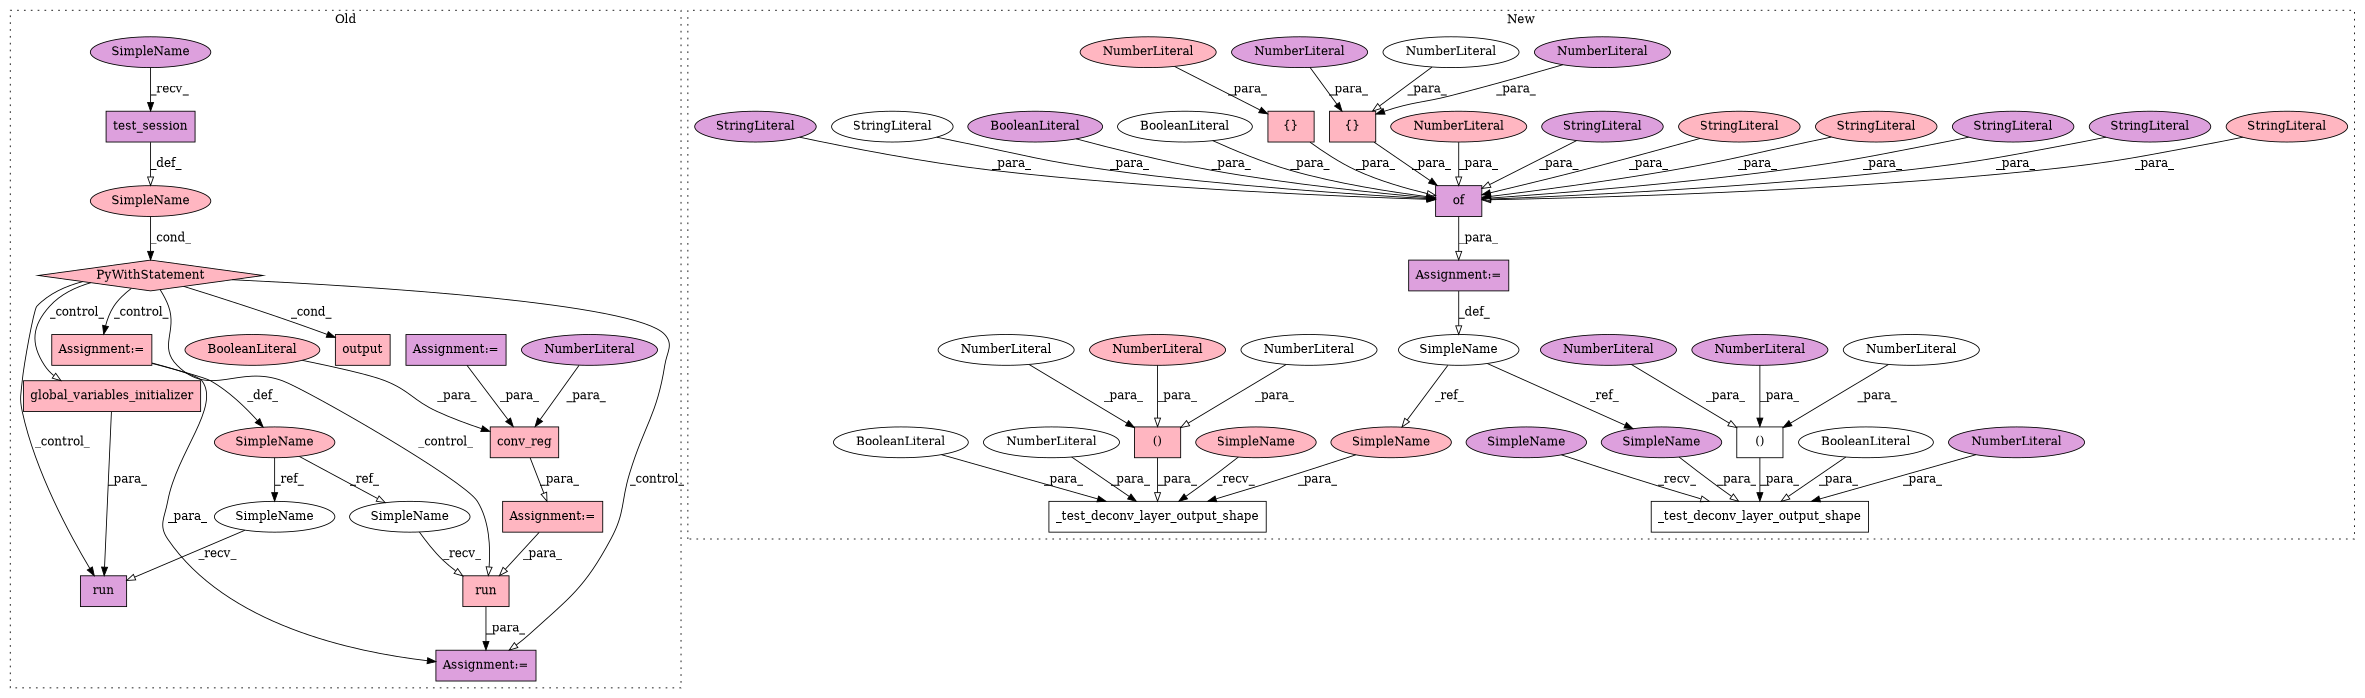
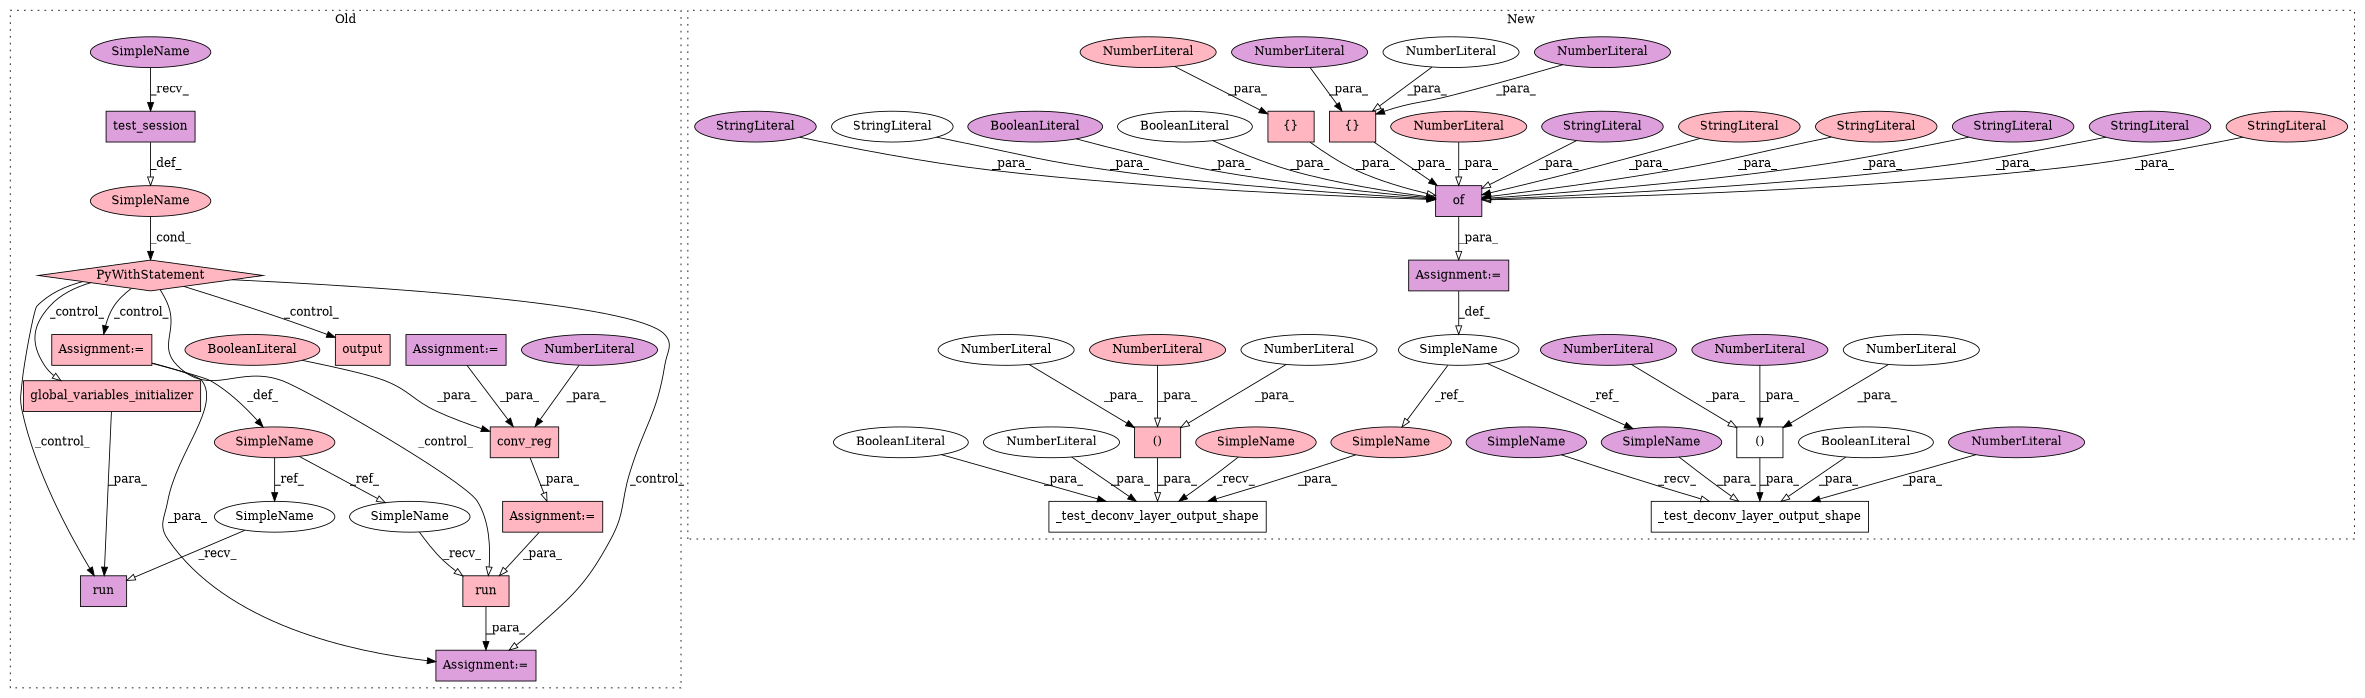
edge "PyWithStatement" -> "output": label "_cond_" -> "_control_"
